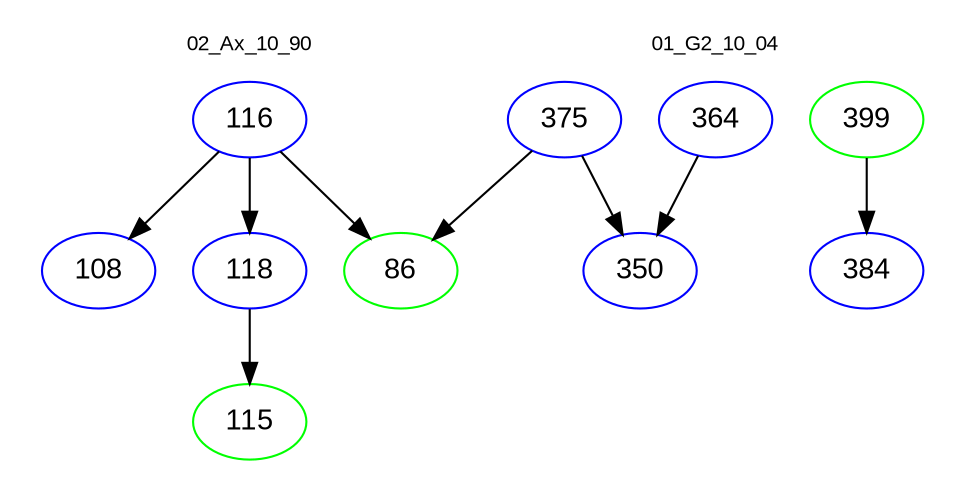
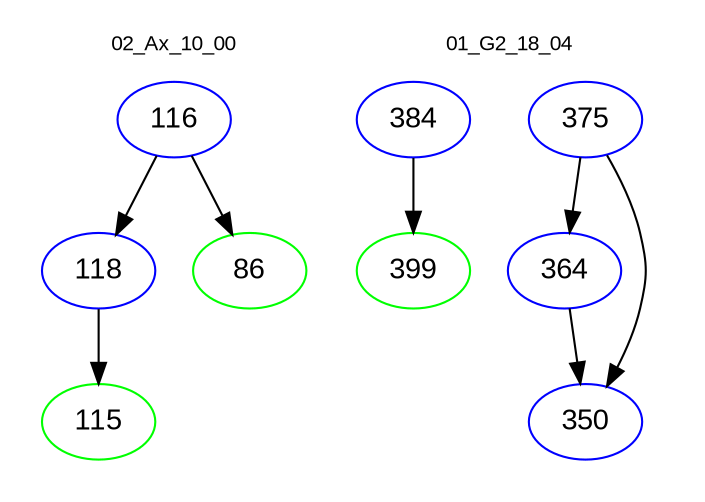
cluster "02_Ax_10_90": label "02_Ax_10_90" -> "02_Ax_10_00"
cluster "01_G2_10_04": label "01_G2_10_04" -> "01_G2_18_04"
edge "375" -> "86": now "375" -> "364"
edge "399" -> "384": reversed
node "108": removed
